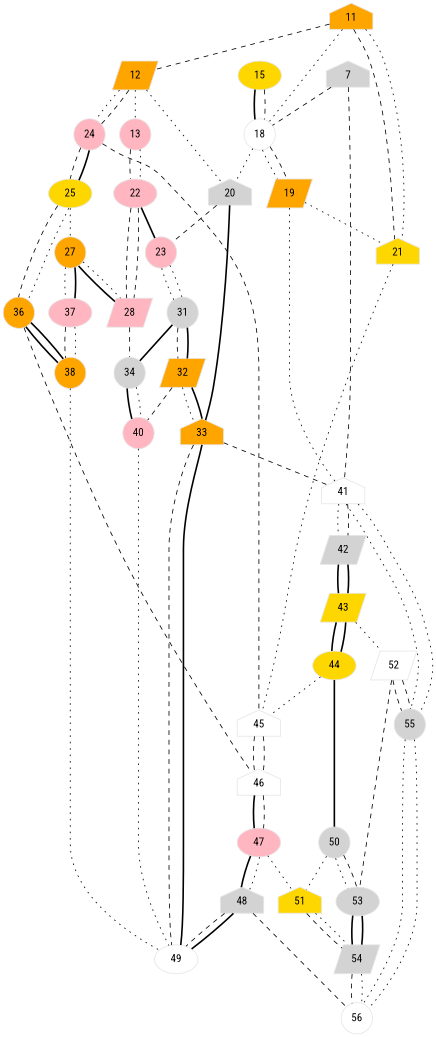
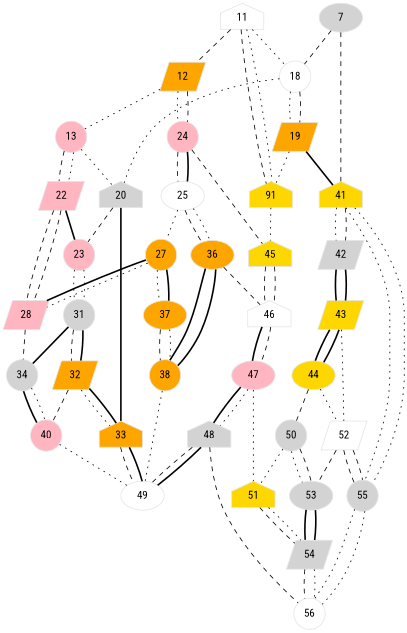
node "11": fillcolor orange -> white
node "15": removed
node "7": shape house -> ellipse
edge "12" -- "20": now "13" -- "20"
node "25": fillcolor gold -> white
node "22": shape ellipse -> parallelogram
node "21": label "21" -> "91"
node "36": shape circle -> ellipse
node "37": fillcolor lightpink -> orange
edge "19" -- "41": style dotted -> bold
edge "33" -- "41": removed
node "41": fillcolor white -> gold
edge "44" -- "45": now "44" -- "52"
node "45": fillcolor white -> gold
edge "44" -- "50": style bold -> dashed
